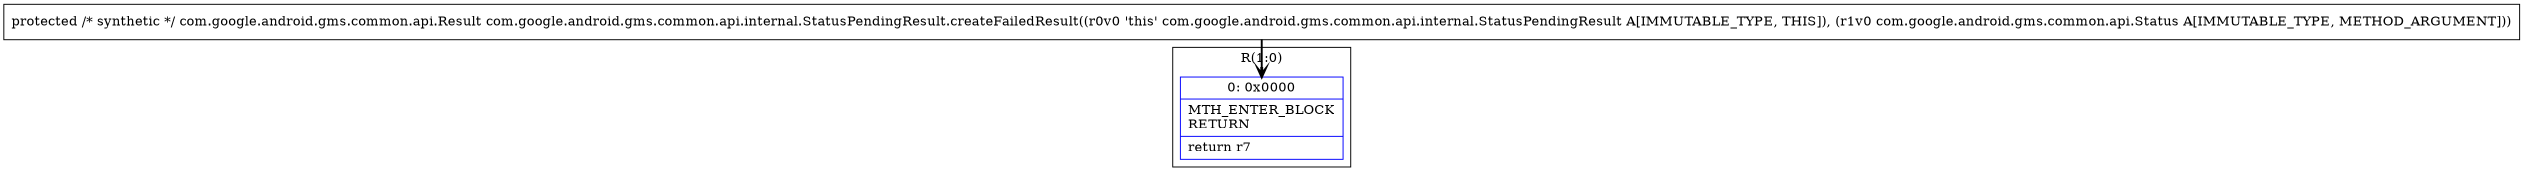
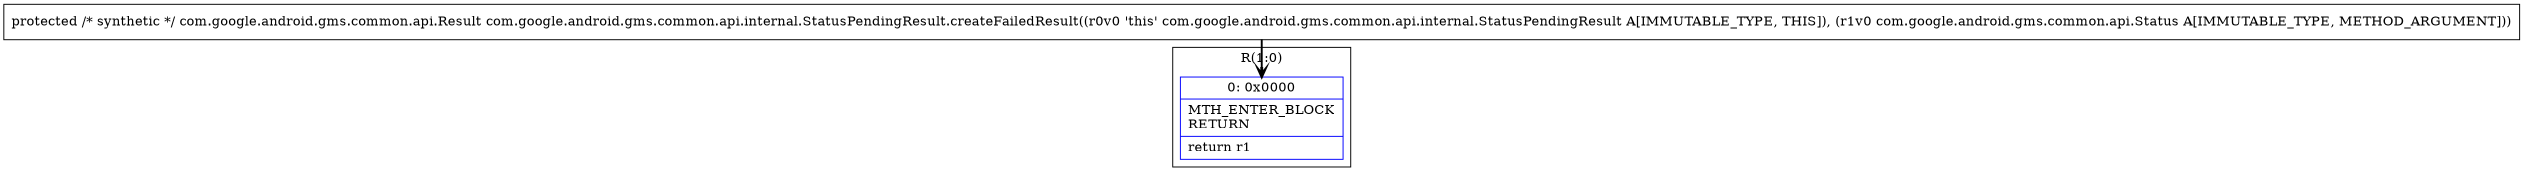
node "0: 0x0000": text "return r7" -> "return r1"
